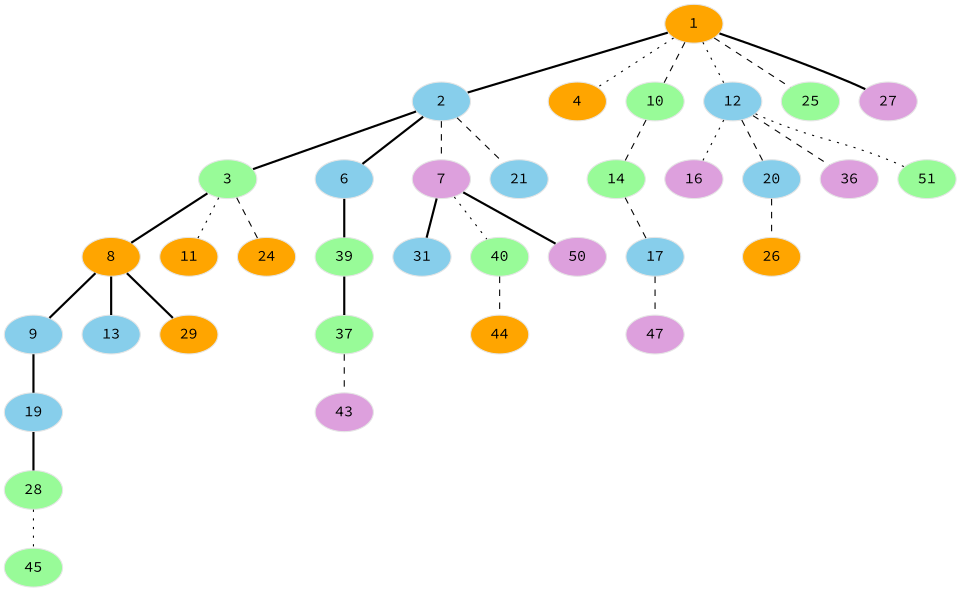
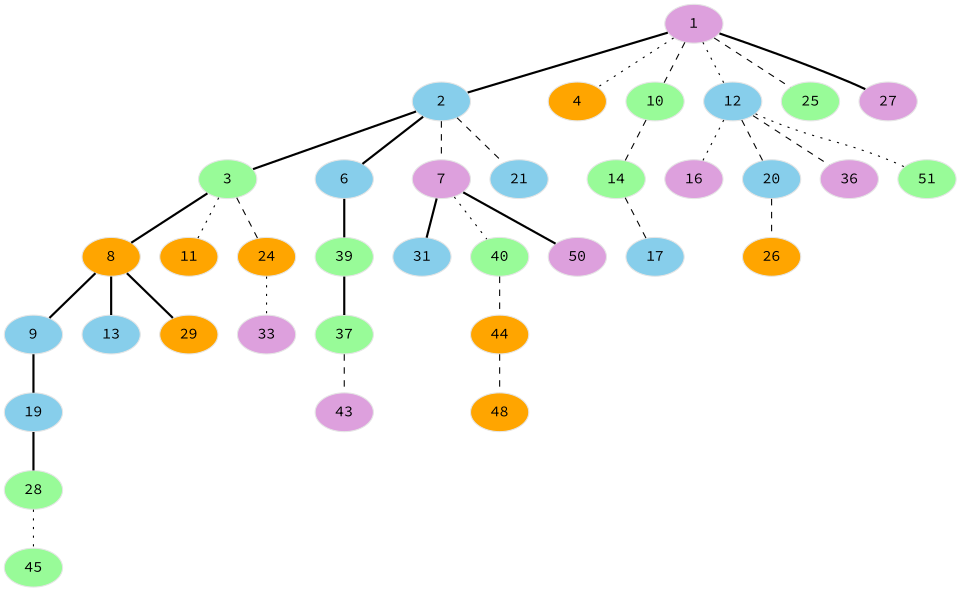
node "1": fillcolor orange -> plum
node "33": added
node "47": removed
node "48": added
